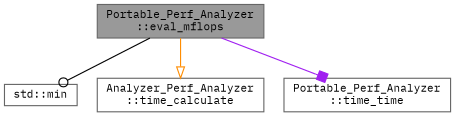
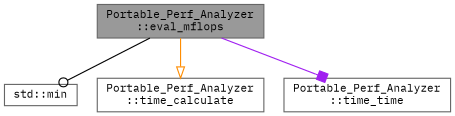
node "Analyzer_Perf_Analyzer ::time_calculate": label "Analyzer_Perf_Analyzer ::time_calculate" -> "Portable_Perf_Analyzer ::time_calculate"
